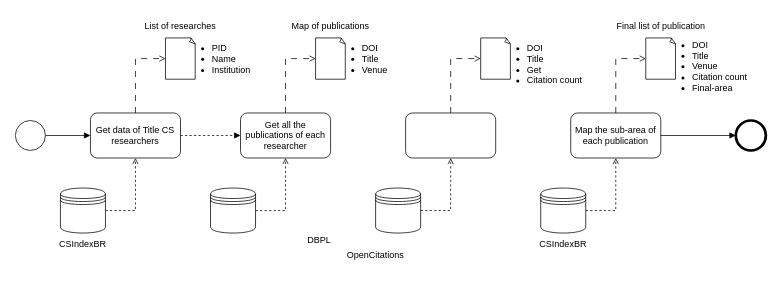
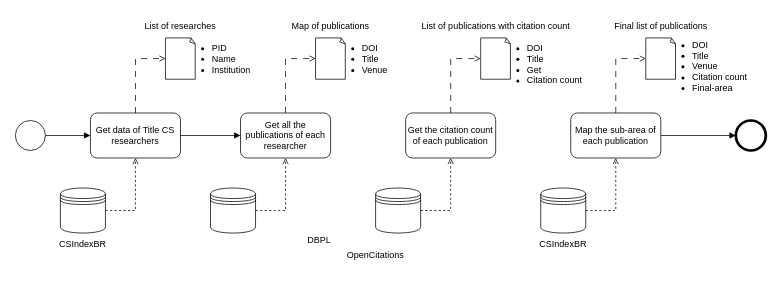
node "List of publications with citation count": added
node "Final list of publication": label "Final list of publication" -> "Final list of publications"
edge "Get data of Title CS researchers" -> "Get all the publications of each researcher": style dashed -> solid
node "Get the citation count of each publication": added
